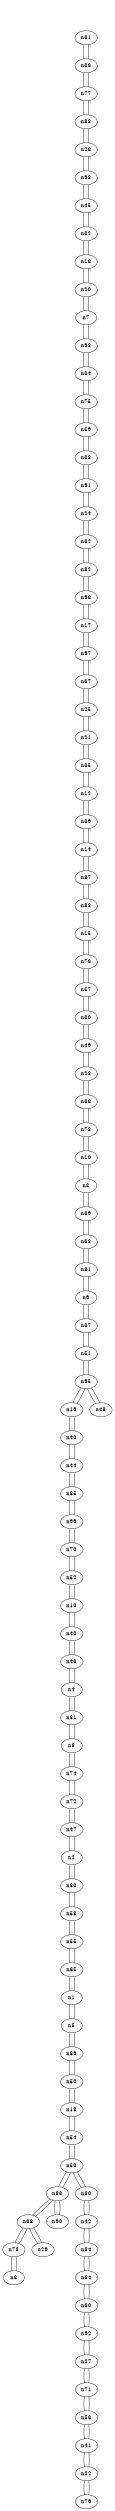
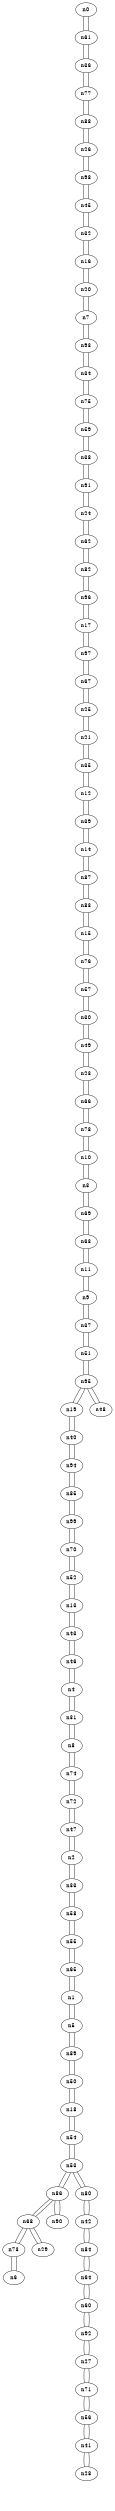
node "n0": added
node "n81": label "n81" -> "n11"
node "n44": label "n44" -> "n94"
node "n22": label "n22" -> "n28"
node "n79": removed
